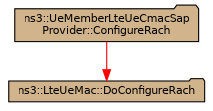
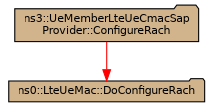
node "ns3::LteUeMac::DoConfigureRach": label "ns3::LteUeMac::DoConfigureRach" -> "ns0::LteUeMac::DoConfigureRach"
